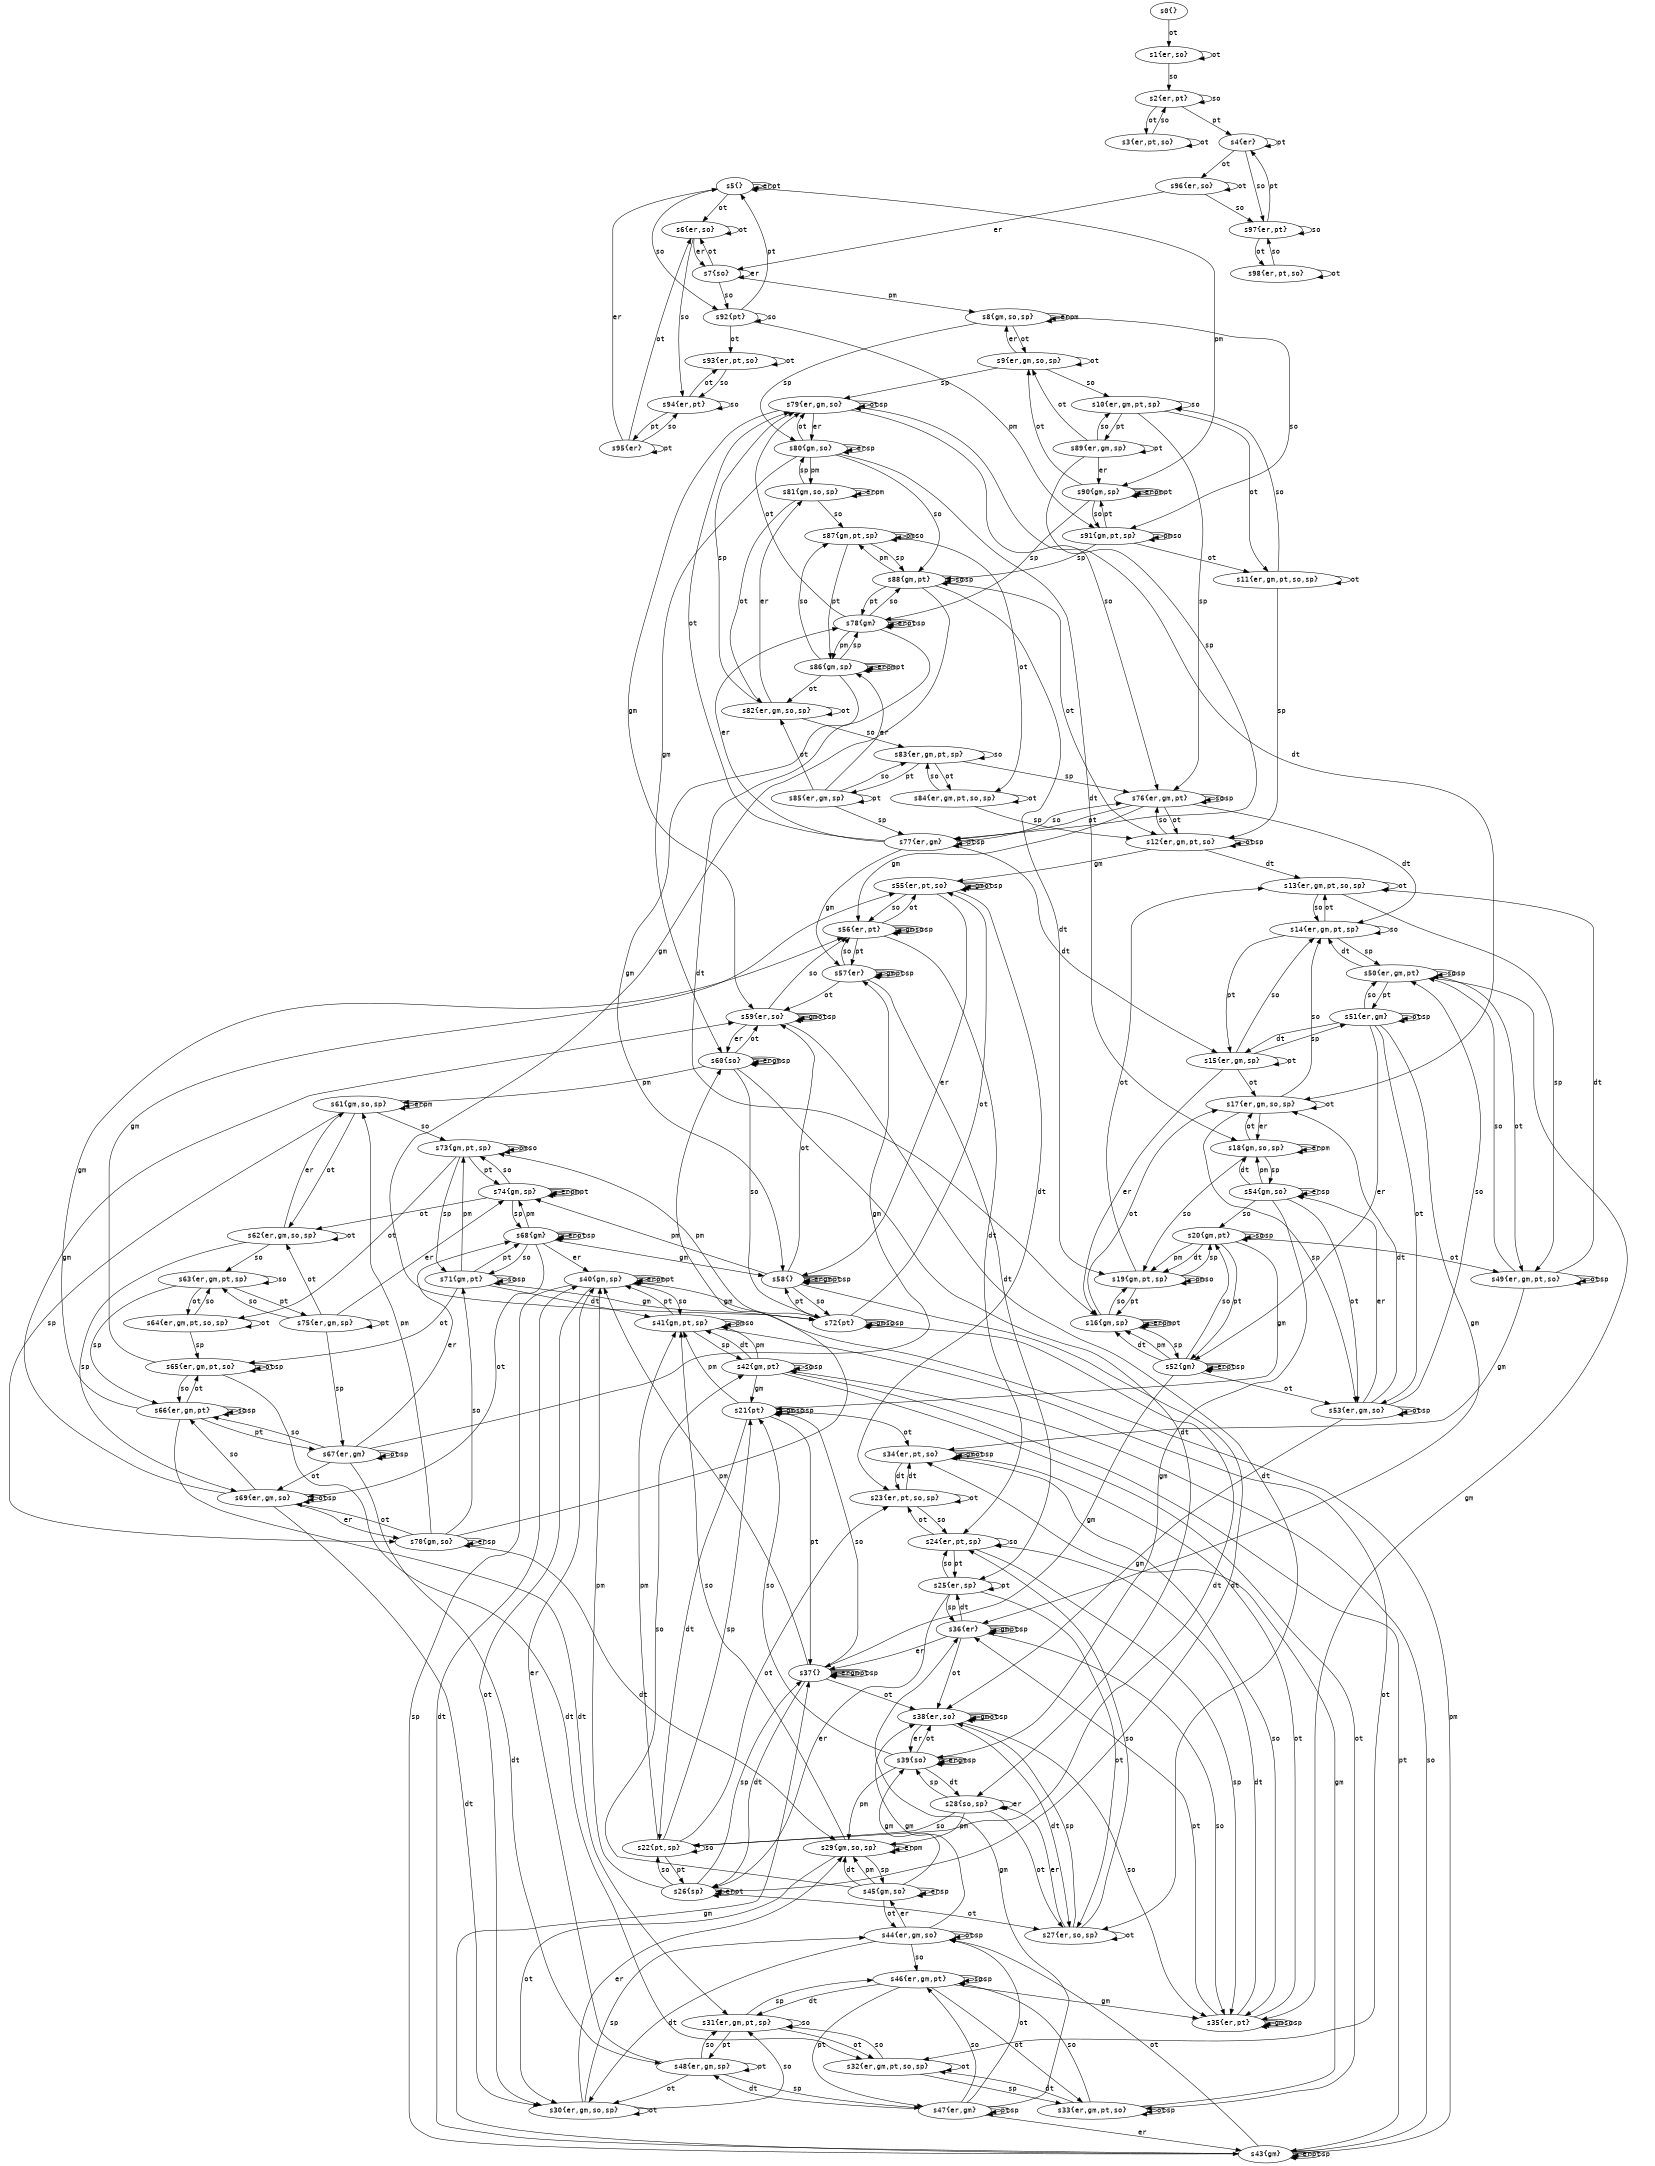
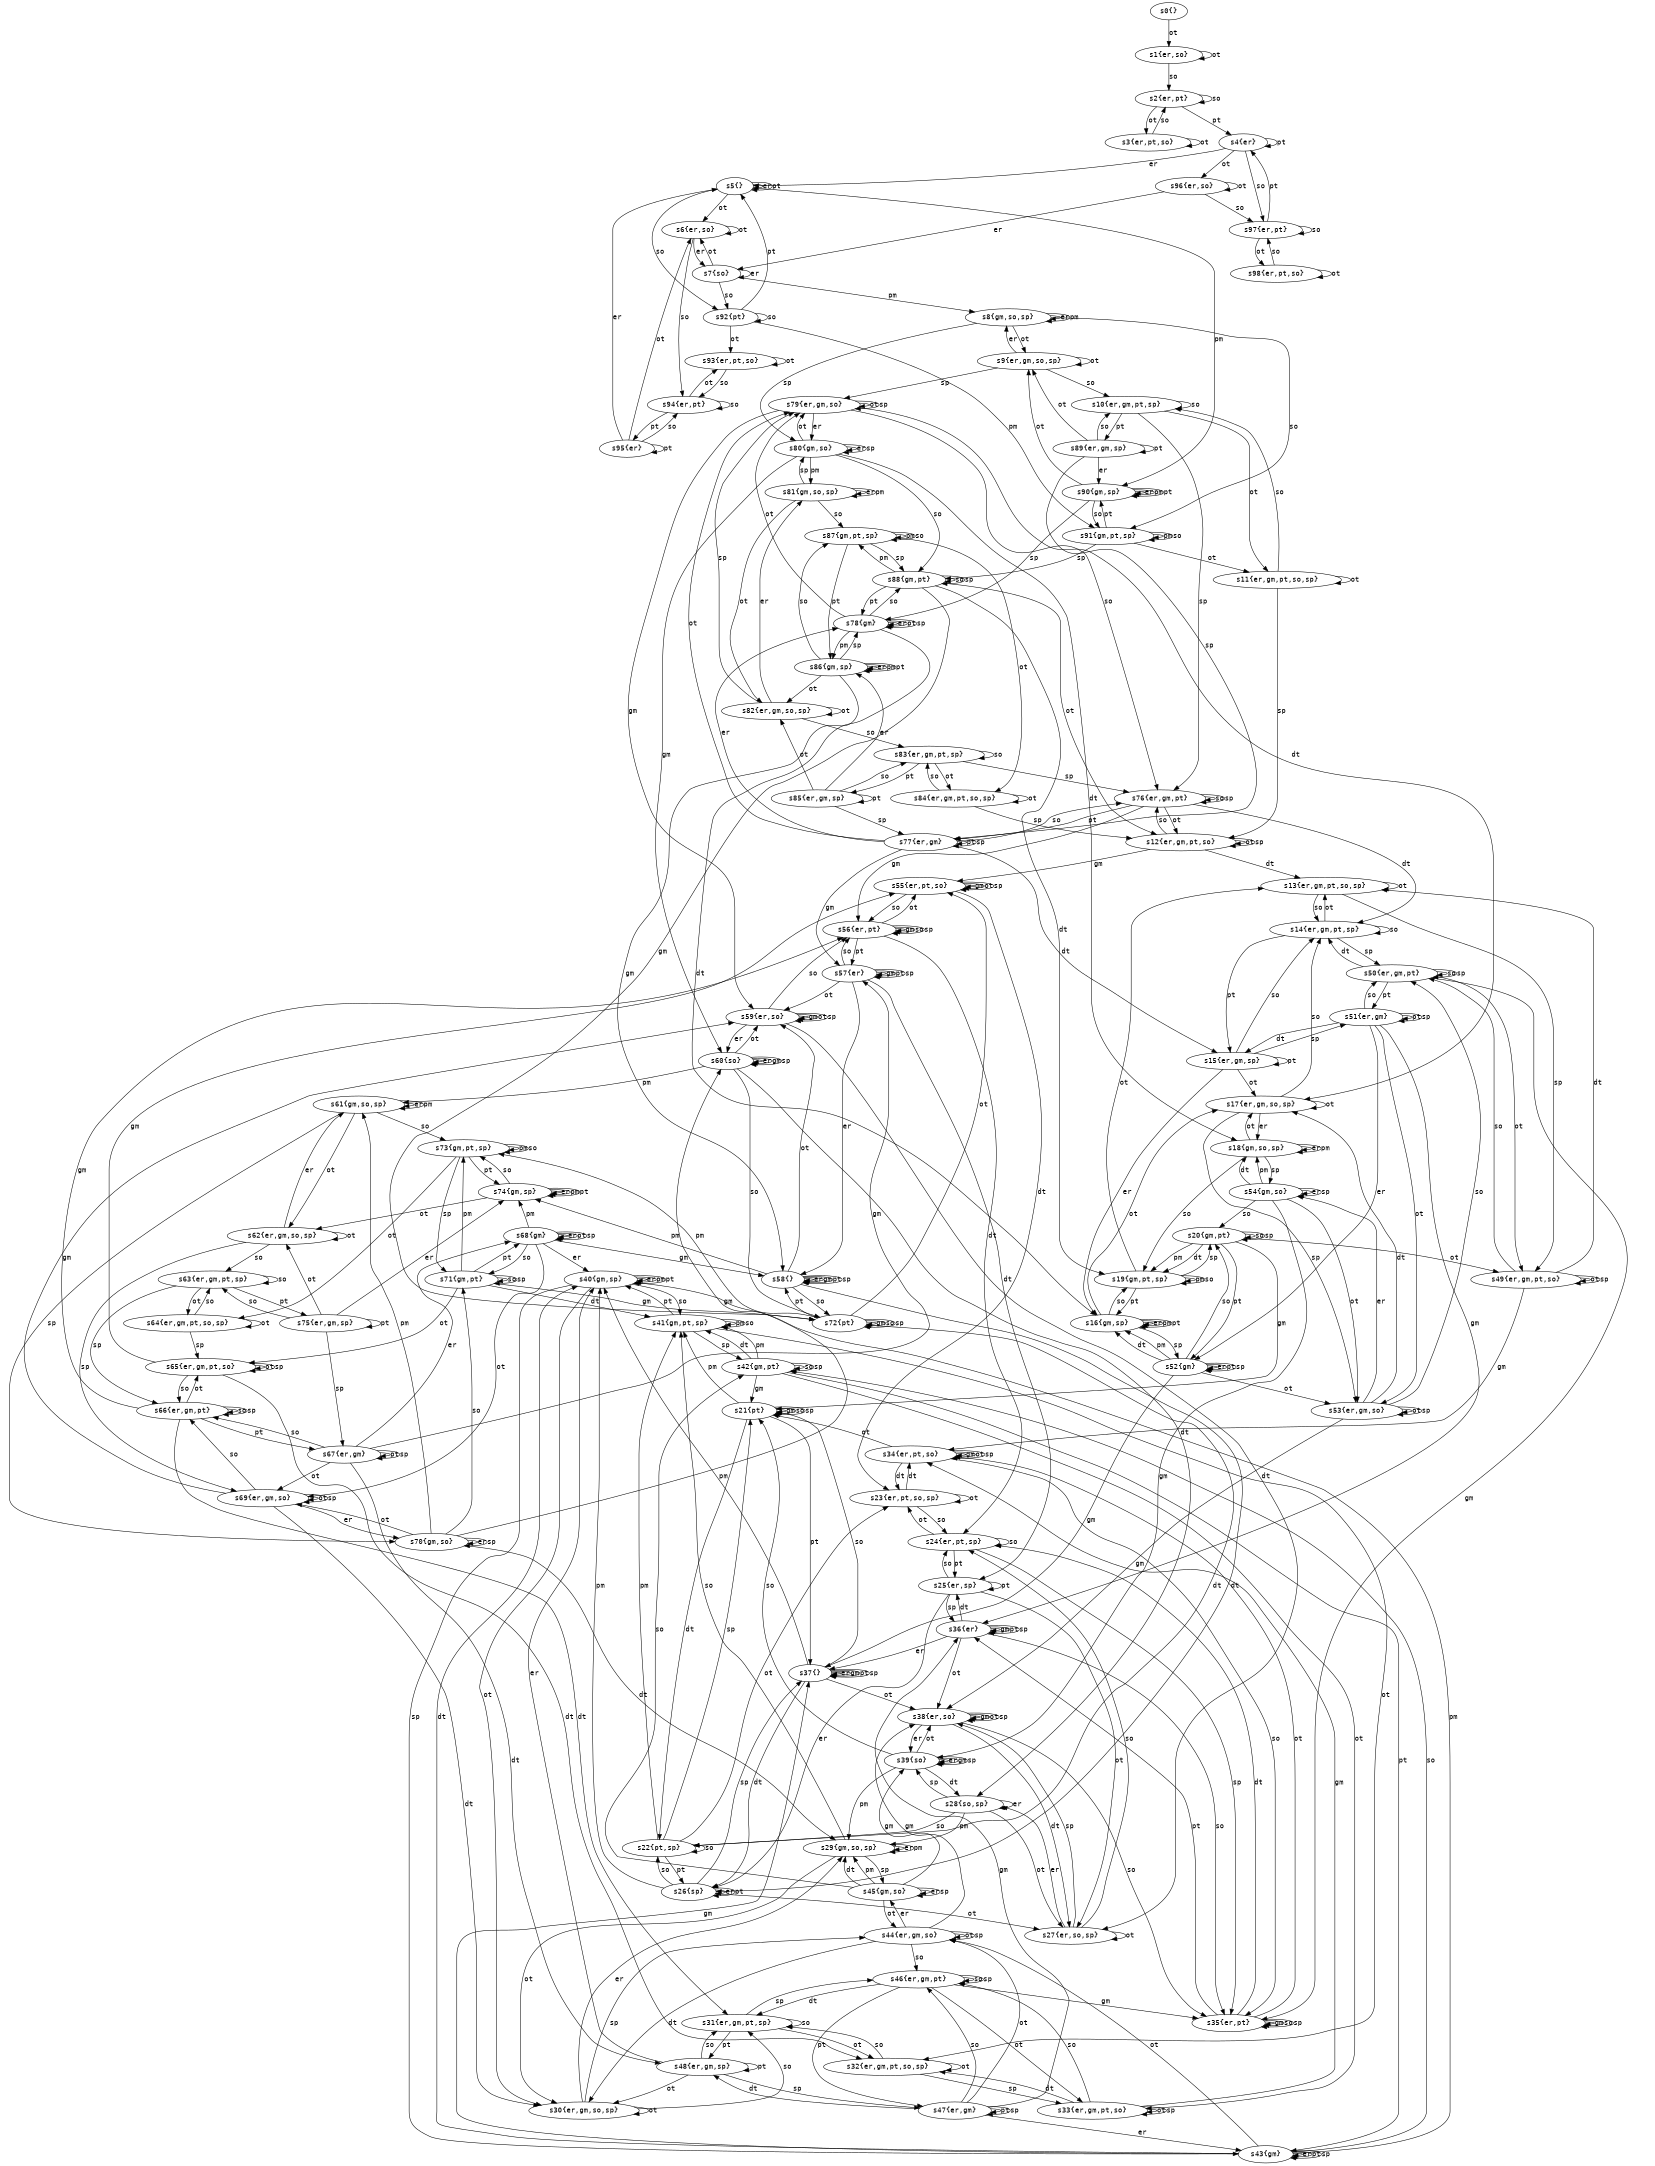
edge "s4{er}" -> "s5{}": added, label "er"
edge "s55{er,pt,so}" -> "s58{}": now "s57{er}" -> "s58{}"
edge "s74{gm,sp}" -> "s68{gm}": removed, label "sp"
edge "s21{pt}" -> "s34{er,pt,so}": reversed
